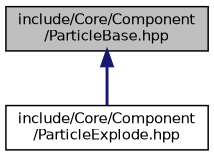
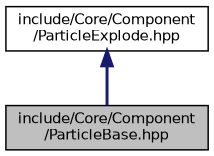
edge "include/Core/Component /ParticleExplode.hpp" -> "include/Core/Component /ParticleBase.hpp": reversed
